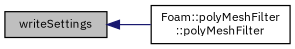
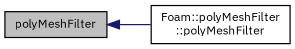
node "writeSettings": label "writeSettings" -> "polyMeshFilter"
